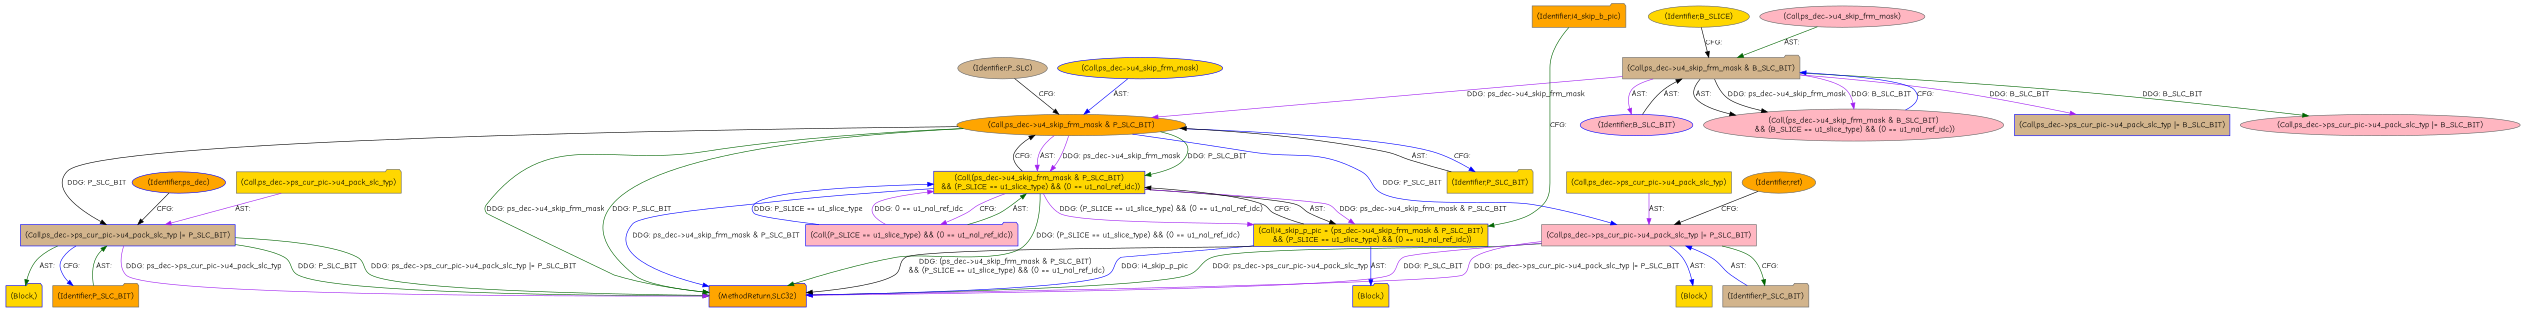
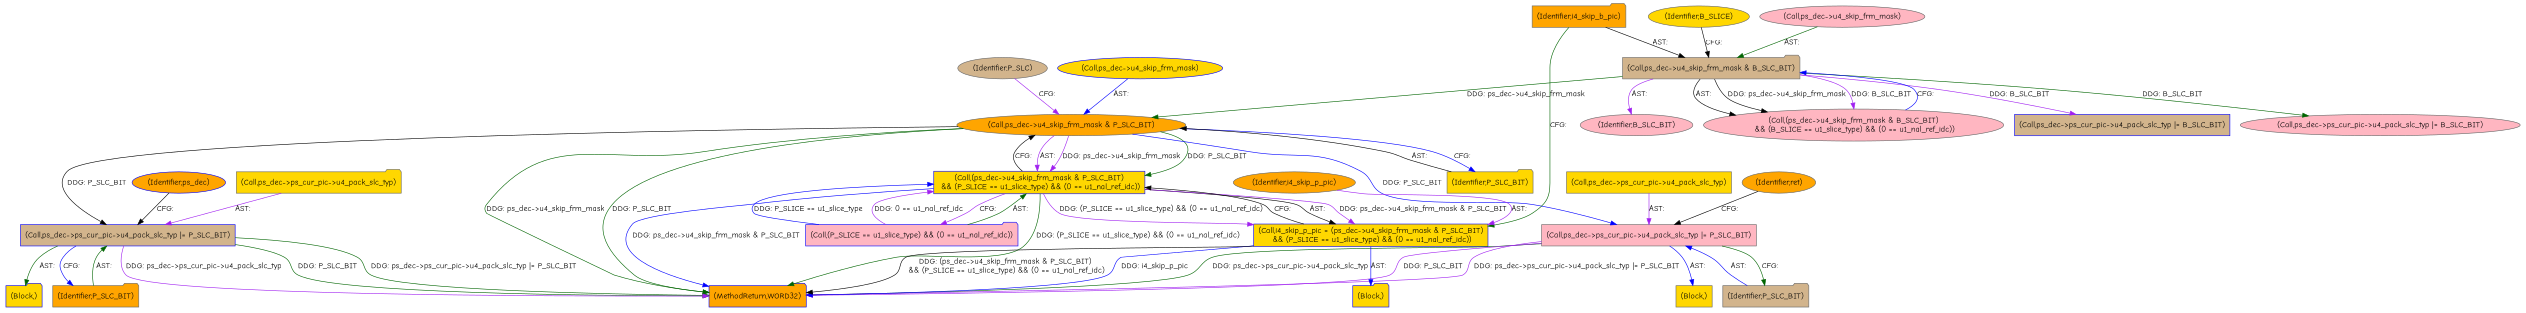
edge "(Identifier,P_SLC)" -> "(Call,ps_dec->u4_skip_frm_mask & P_SLC_BIT)": color black -> purple
edge "(Identifier,B_SLC_BIT)" -> "(Call,ps_dec->u4_skip_frm_mask & B_SLC_BIT)": now "(Identifier,i4_skip_b_pic)" -> "(Call,ps_dec->u4_skip_frm_mask & B_SLC_BIT)"
edge "(Call,ps_dec->u4_skip_frm_mask & B_SLC_BIT)" -> "(Call,ps_dec->u4_skip_frm_mask & P_SLC_BIT)": color purple -> darkgreen
node "(Identifier,B_SLC_BIT)": color blue -> gray40
node "(Identifier,i4_skip_p_pic)": added
node "(MethodReturn,SLC32)": label "(MethodReturn,SLC32)" -> "(MethodReturn,WORD32)"
